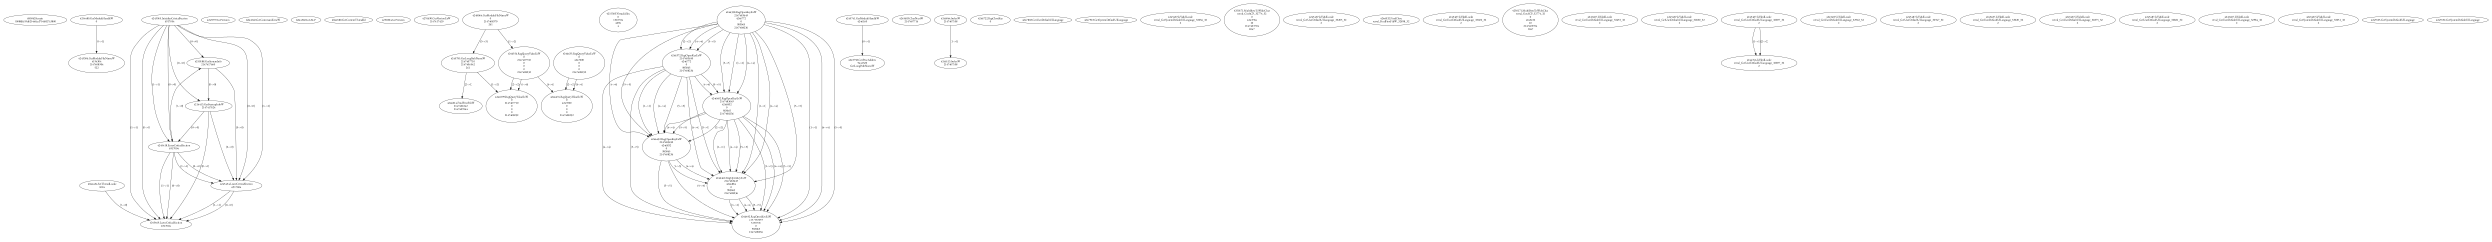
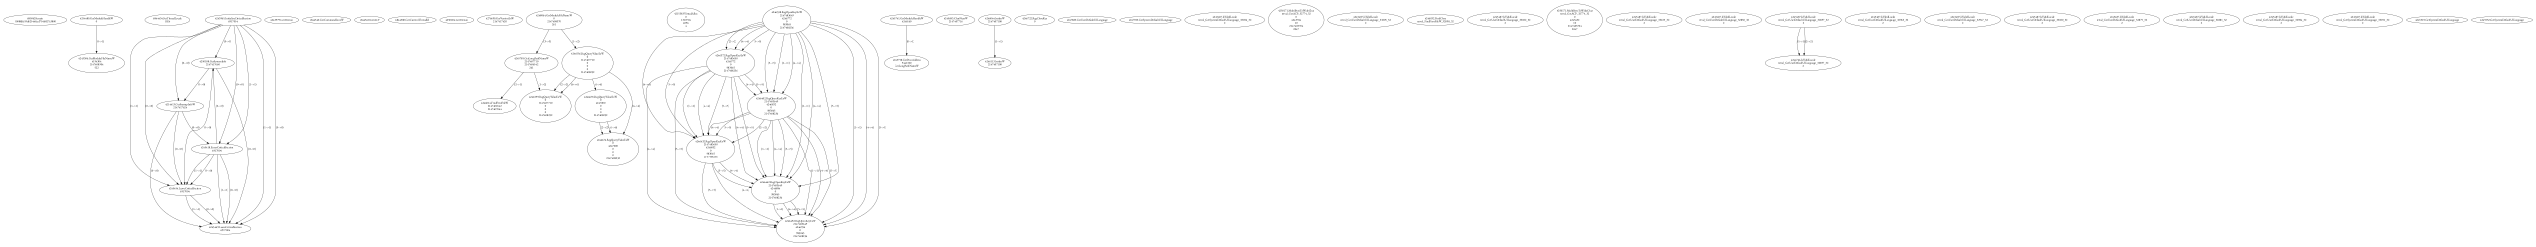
edge "4246556.RegQueryValueExW 0 2147407710 0 0 0 2147408232" -> "4246635.RegQueryValueExW 0 4247000 0 0 0 2147408232": added, label "(6-->6)"
edge "6844434.SetThreadLocale 1024" -> "4245469.LeaveCriticalSection 6917004": now "4250188.GetSystemInfo 2147417660" -> "4245469.LeaveCriticalSection 6917004"
